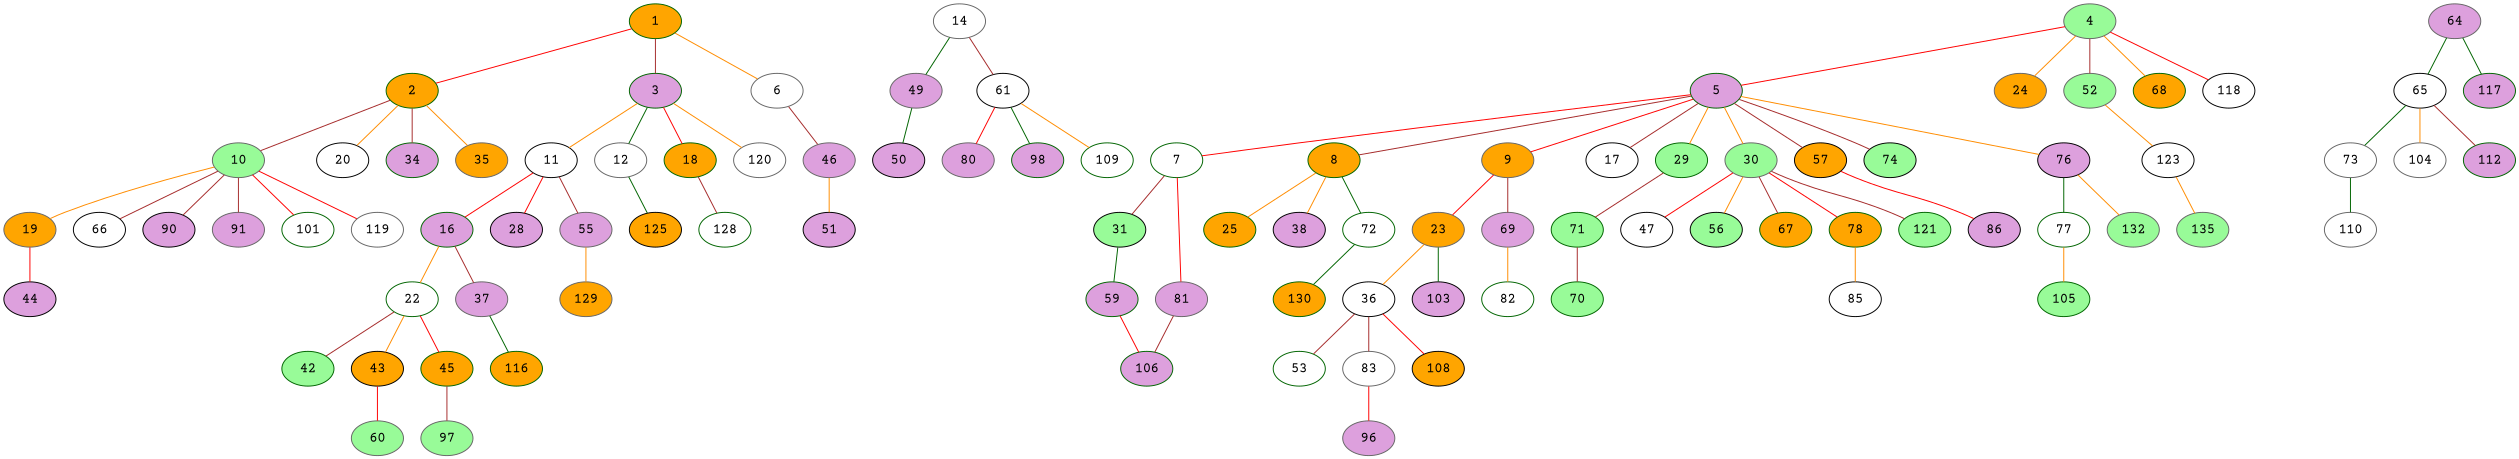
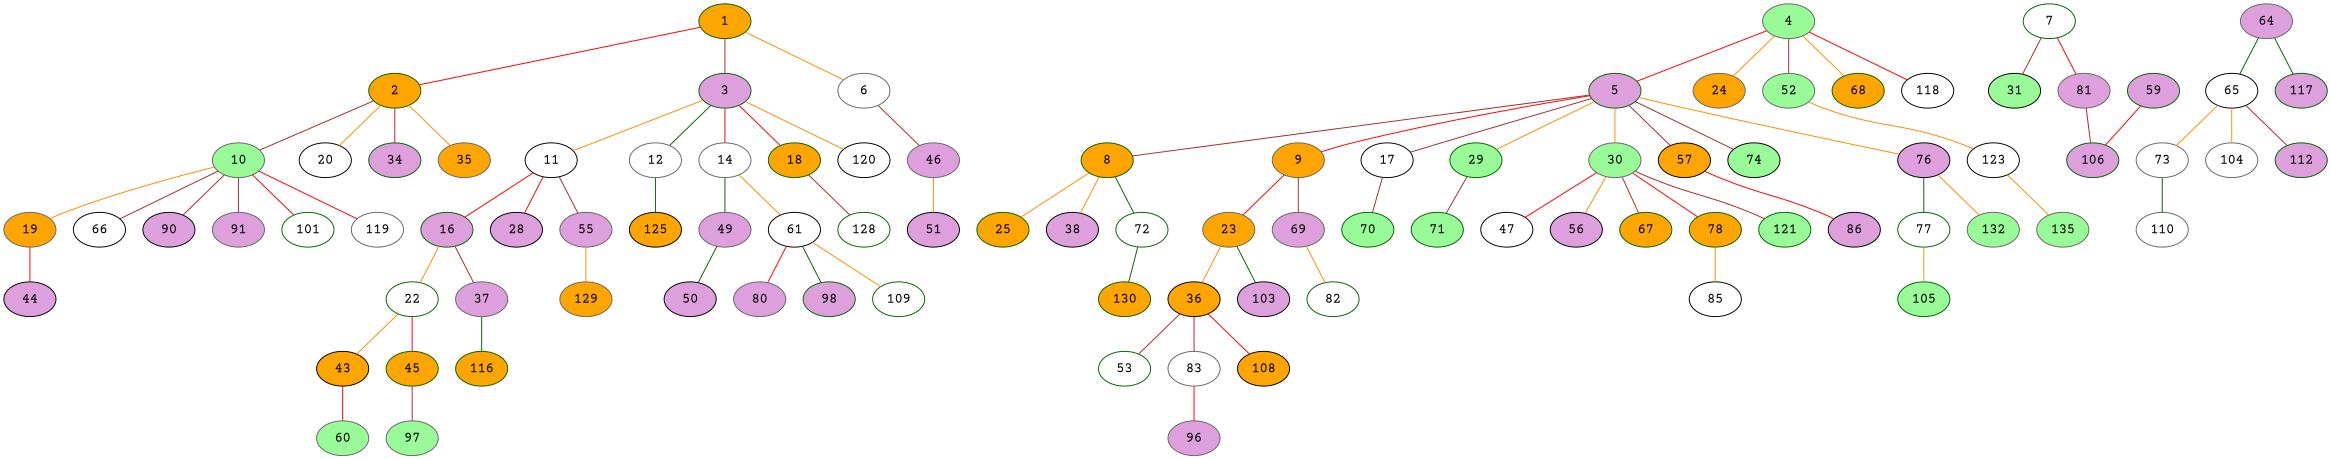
edge "14" -- "61": color brown -> darkorange
edge "5" -- "7": removed
edge "65" -- "73": color darkgreen -> darkorange
edge "3" -- "14": added
node "120": color gray40 -> black
node "56": fillcolor palegreen -> plum
edge "31" -- "59": removed
edge "71" -- "70": now "17" -- "70"
node "36": fillcolor white -> orange
node "42": removed
